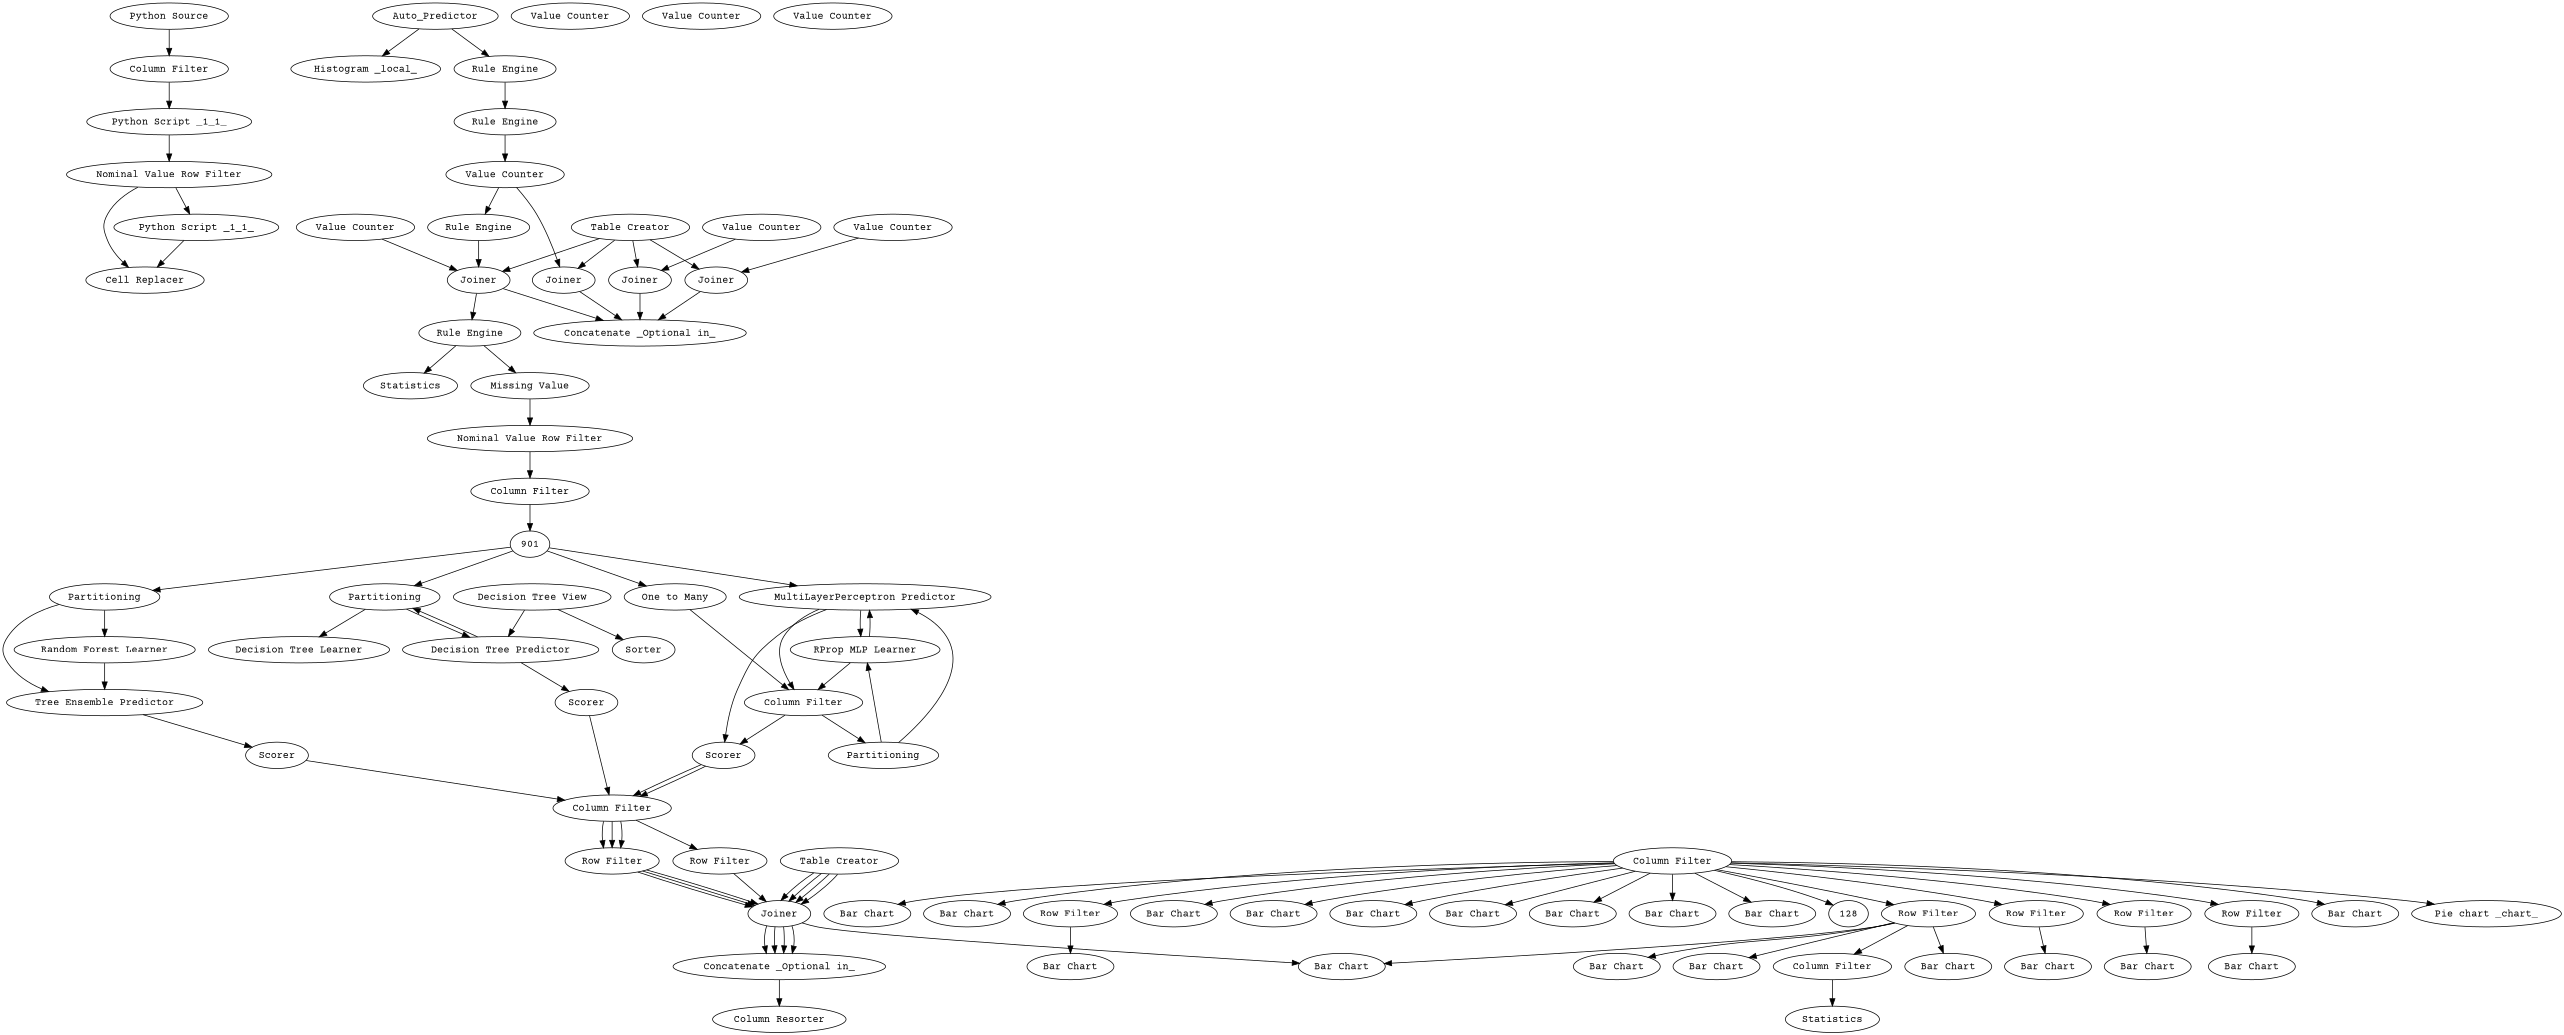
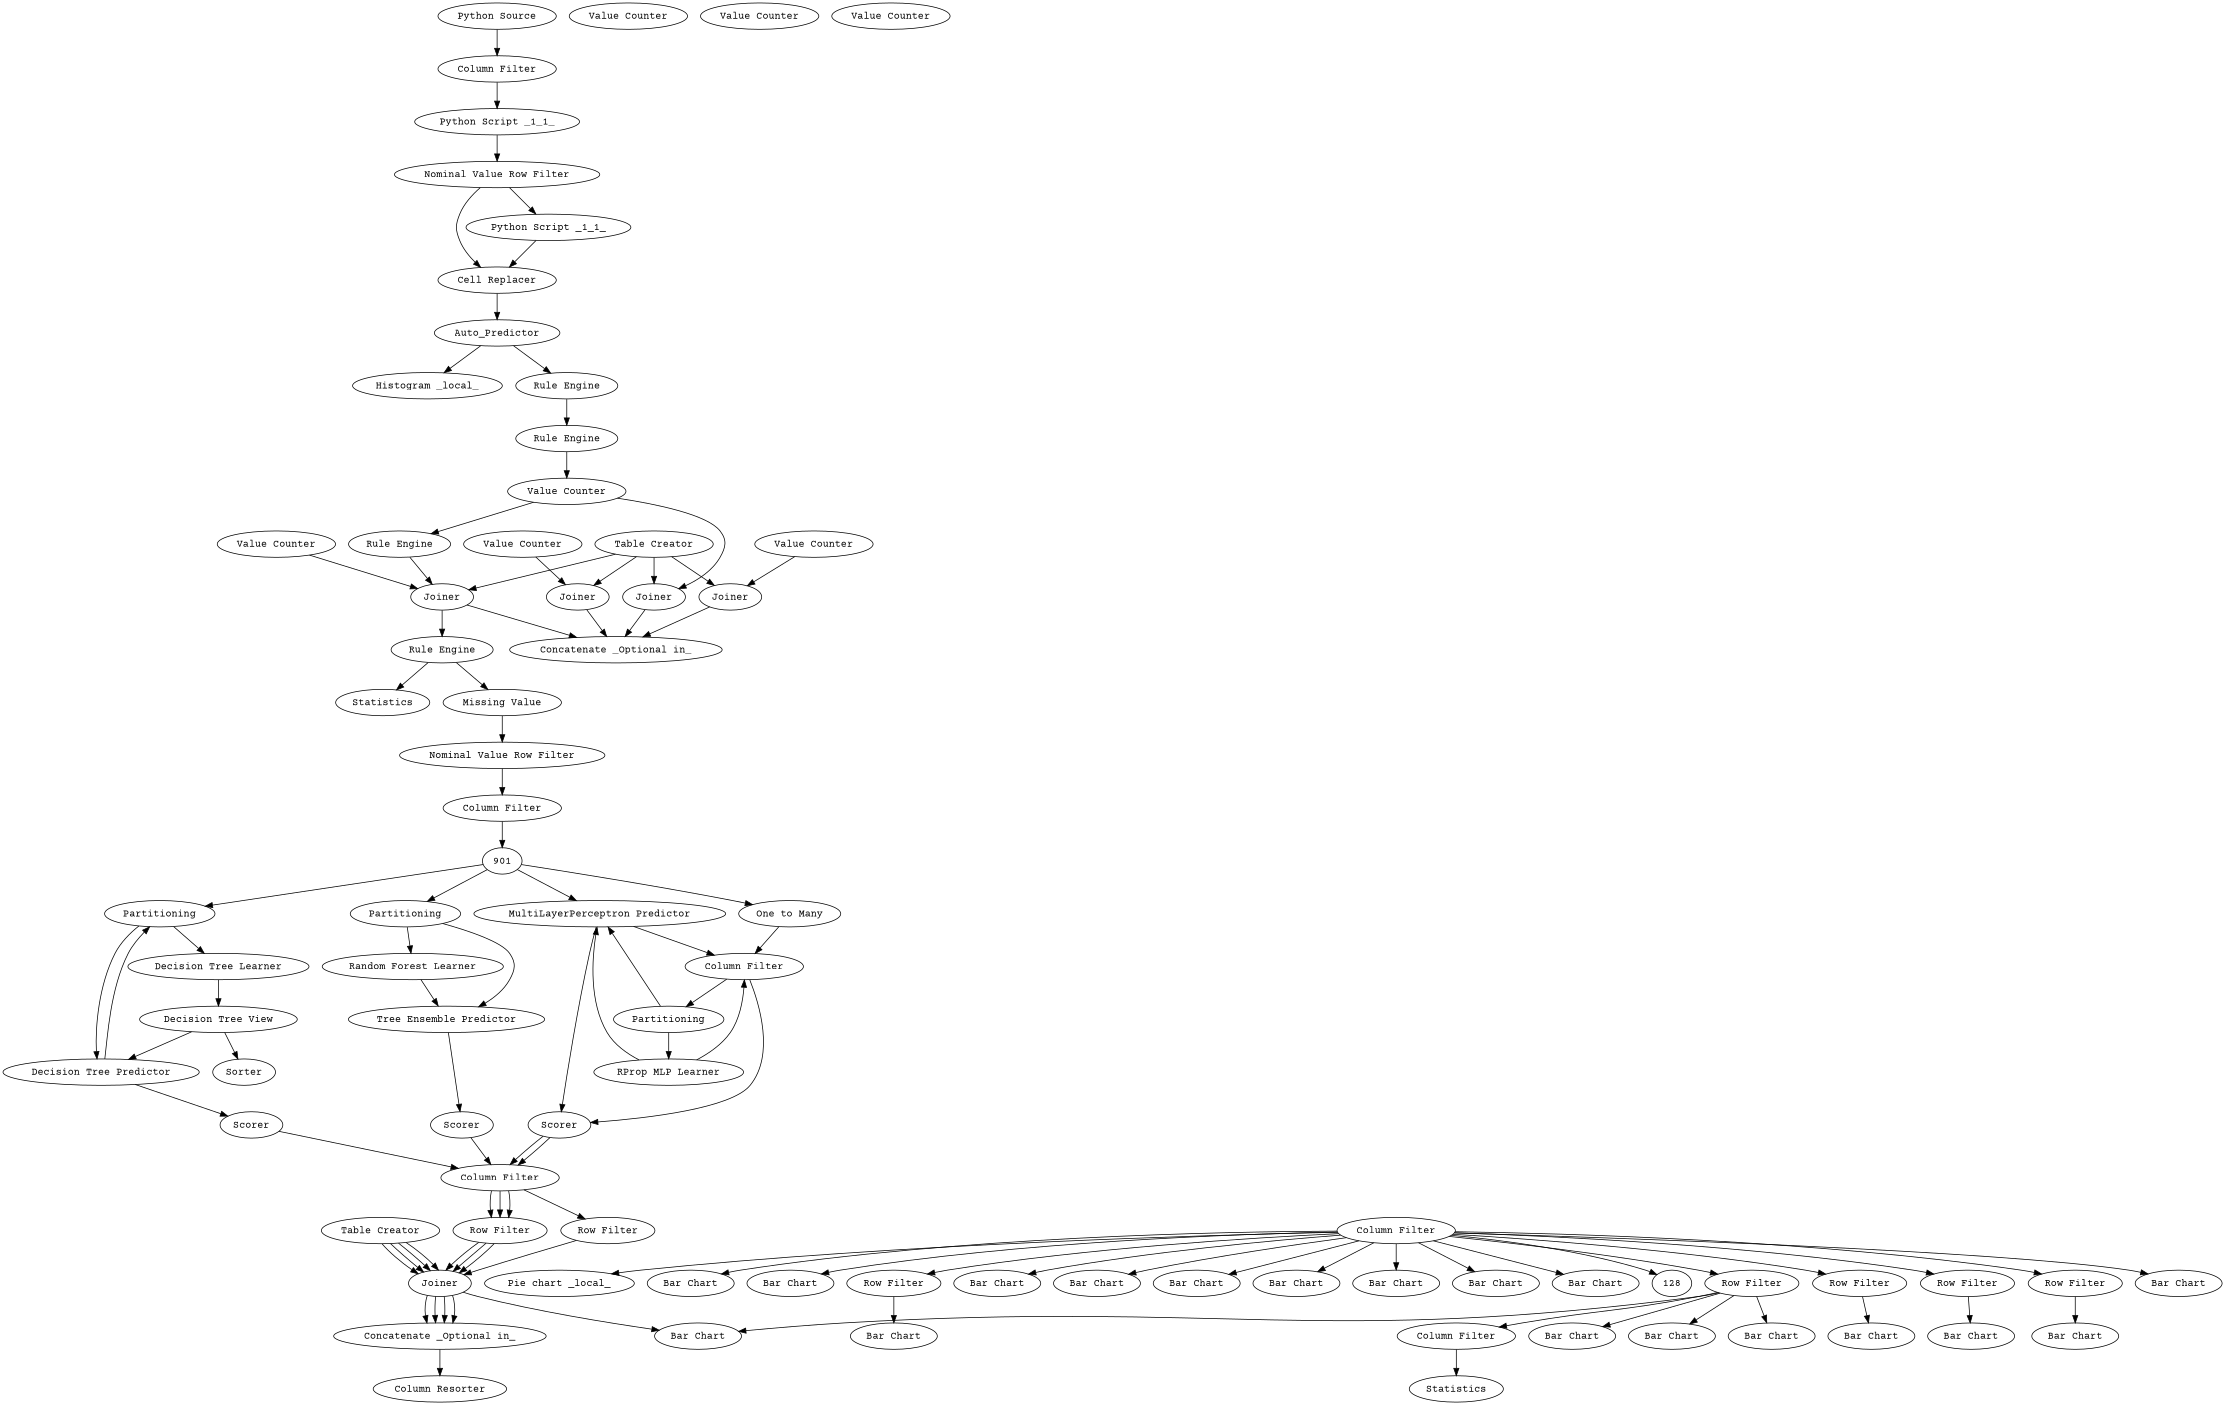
edge "Cell Replacer" -> "Auto_Predictor": added
edge "MultiLayerPerceptron Predictor" -> "RProp MLP Learner": removed
node "Pie chart _chart_": label "Pie chart _chart_" -> "Pie chart _local_"
edge "Decision Tree Learner" -> "Decision Tree View": added
